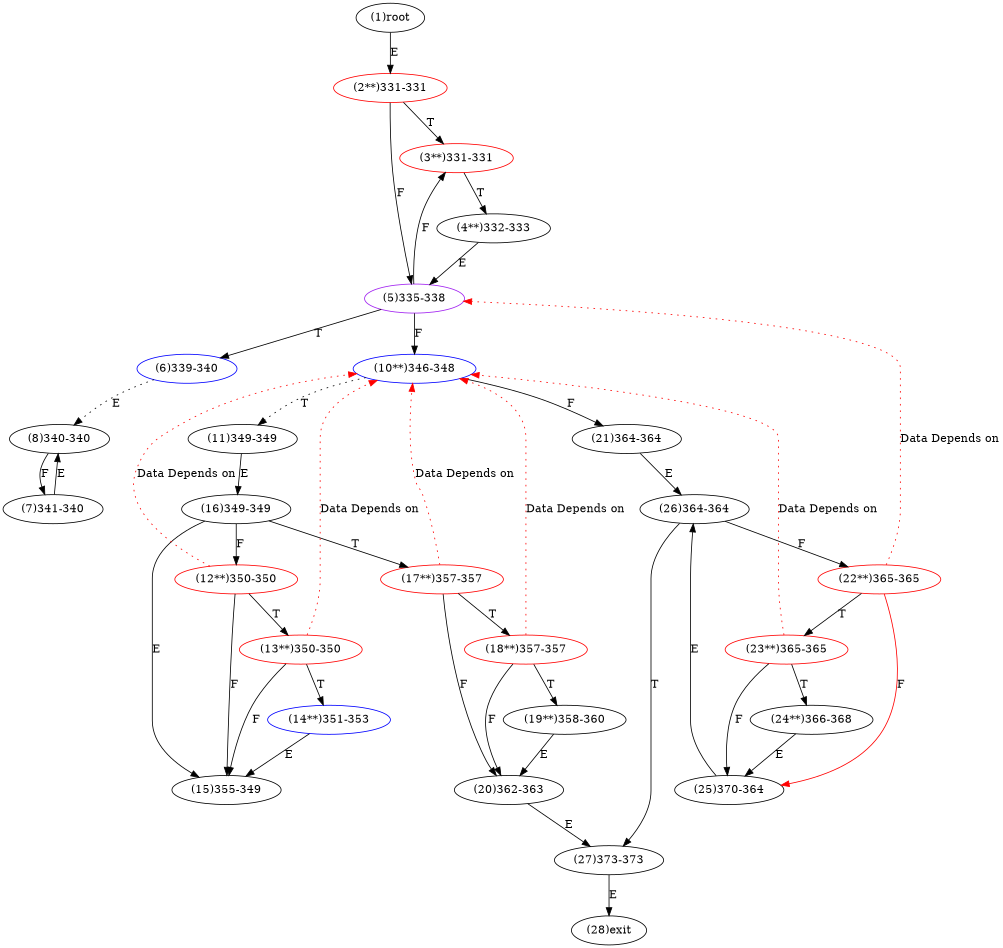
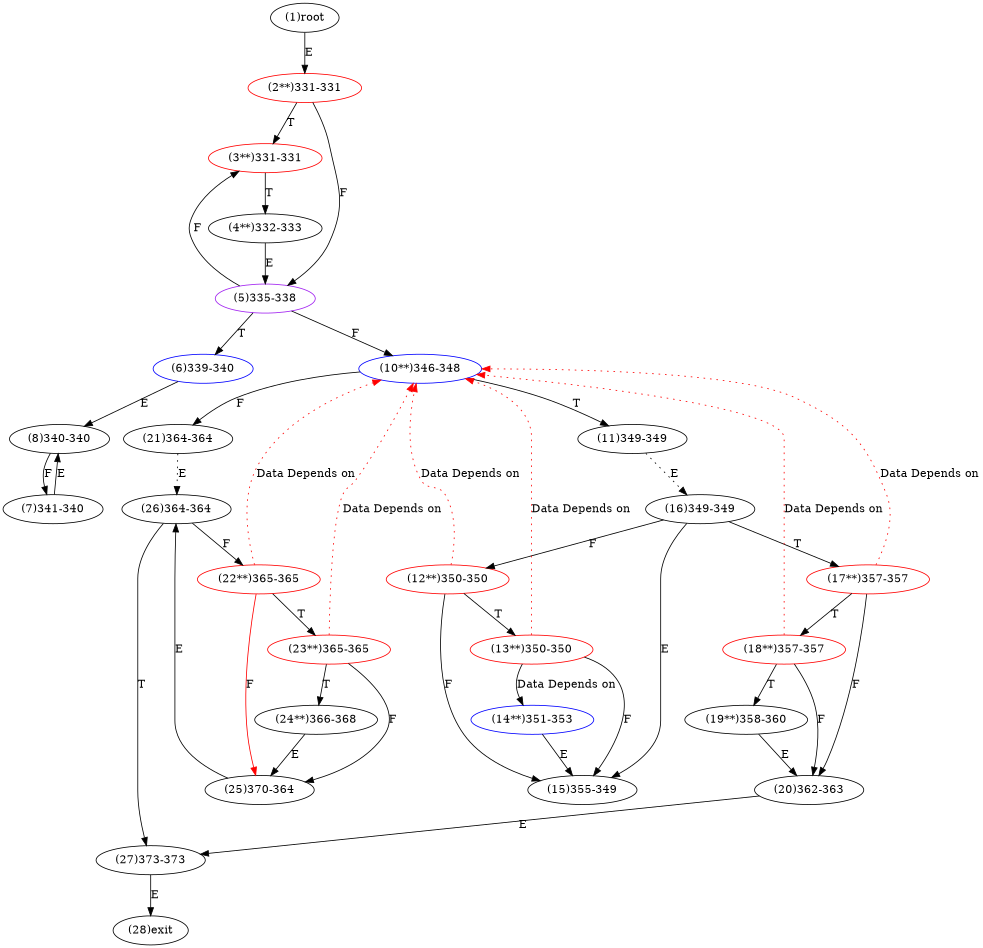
edge "(22**)365-365" -> "(5)335-338": now "(22**)365-365" -> "(10**)346-348"
edge "(10**)346-348" -> "(11)349-349": style dotted -> solid
edge "(6)339-340" -> "(8)340-340": style dotted -> solid
edge "(11)349-349" -> "(16)349-349": style solid -> dotted
edge "(21)364-364" -> "(26)364-364": style solid -> dotted
edge "(13**)350-350" -> "(14**)351-353": label "T" -> "Data Depends on"
